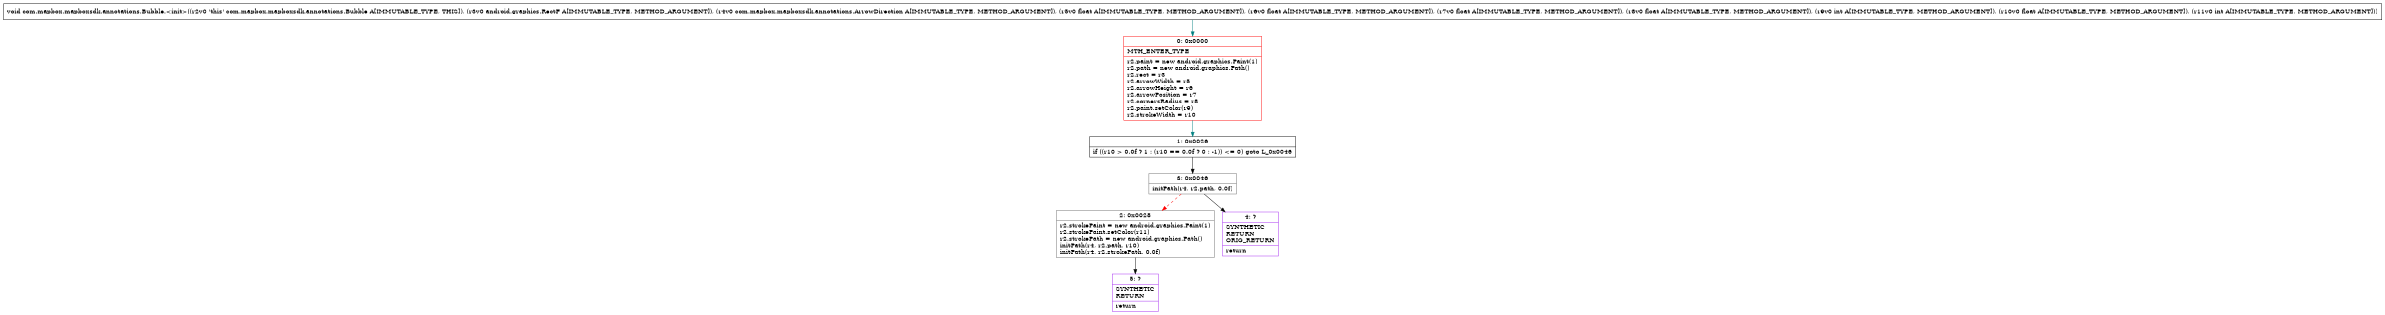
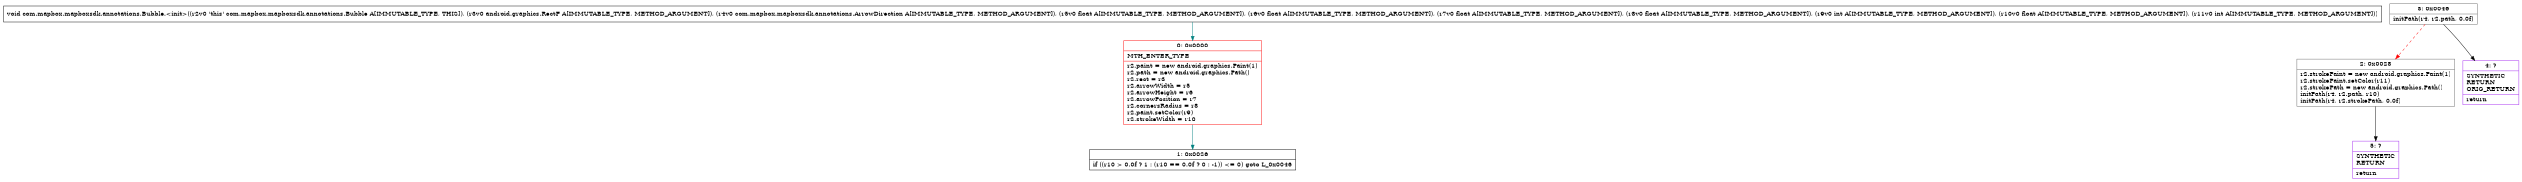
edge "1: 0x0026" -> "3: 0x0046": removed
